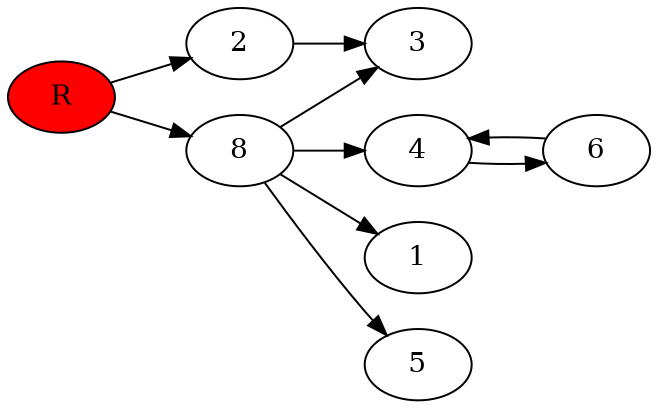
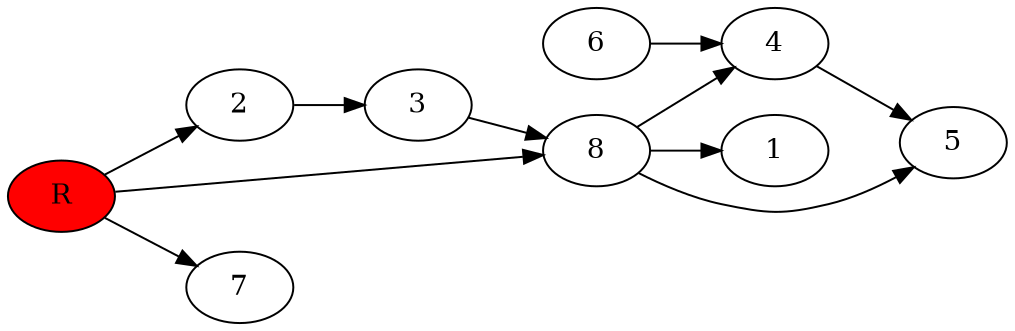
edge "8" -> "3": reversed
edge "4" -> "6": now "4" -> "5"
node "7": added
